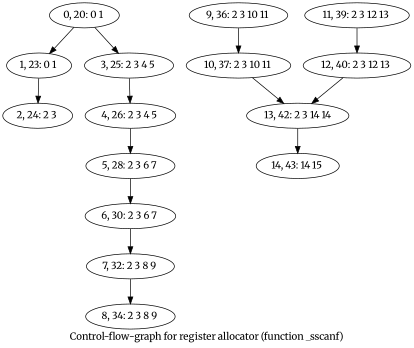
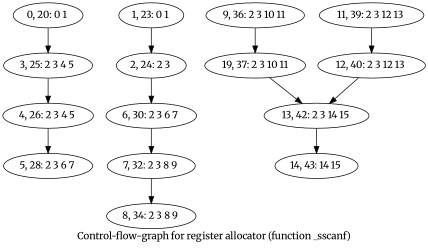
edge "0, 20: 0 1" -> "1, 23: 0 1": removed
node "10, 37: 2 3 10 11": label "10, 37: 2 3 10 11" -> "19, 37: 2 3 10 11"
node "13, 42: 2 3 14 14": label "13, 42: 2 3 14 14" -> "13, 42: 2 3 14 15"
edge "5, 28: 2 3 6 7" -> "6, 30: 2 3 6 7": now "2, 24: 2 3" -> "6, 30: 2 3 6 7"
